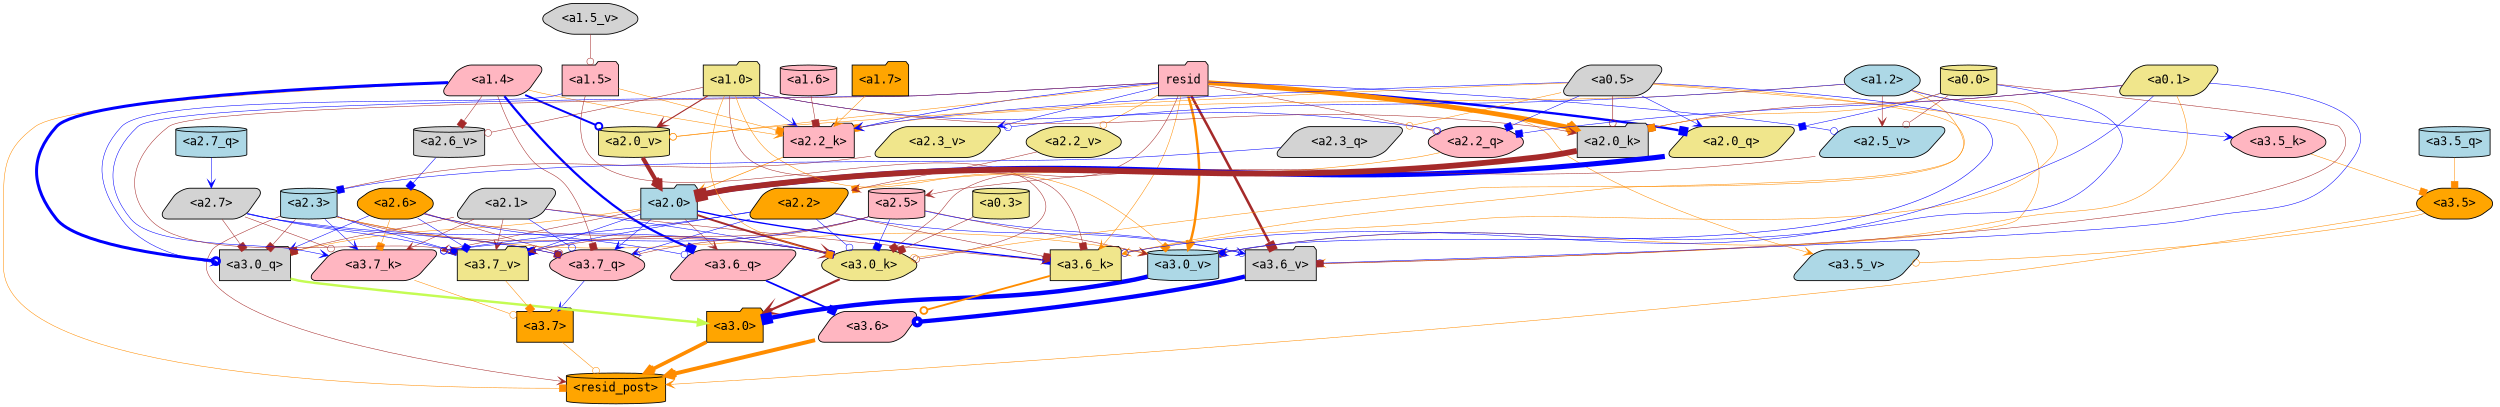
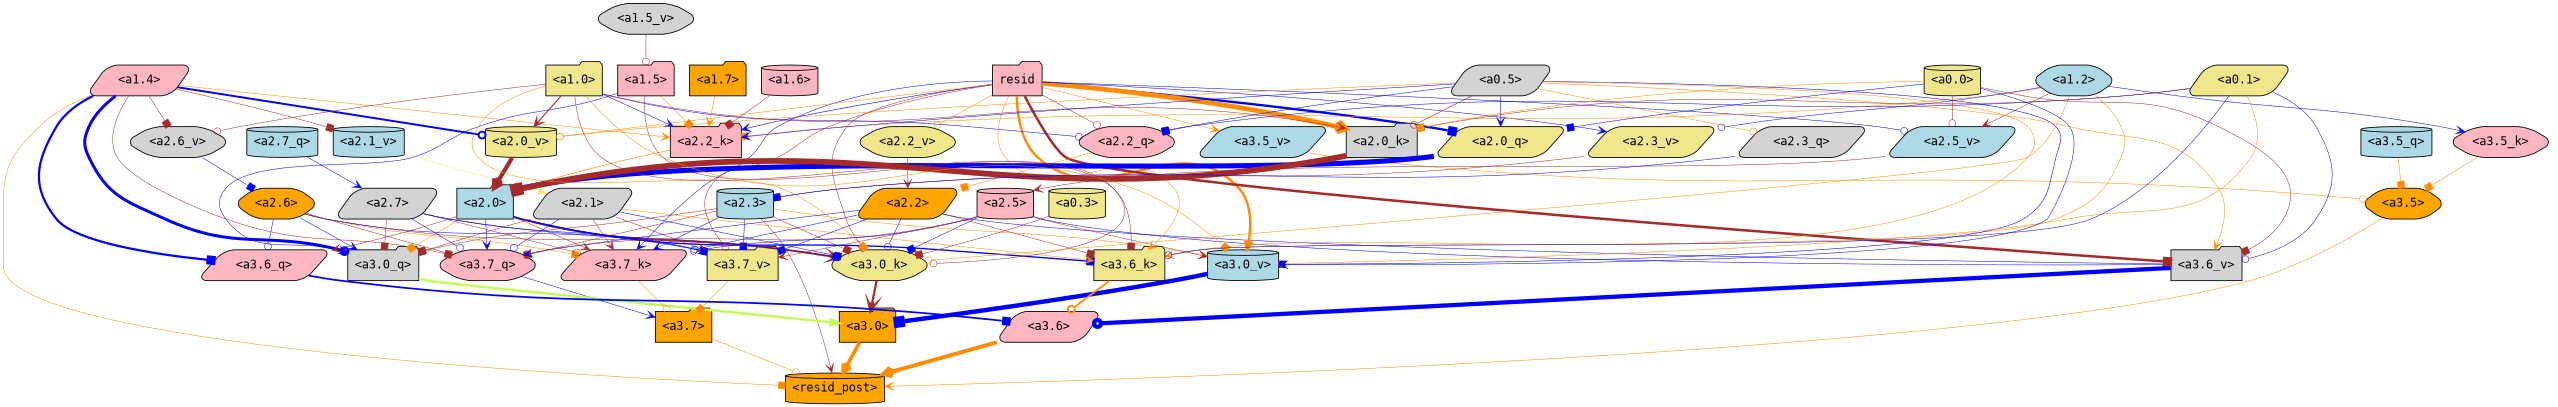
node "<a2.1_v>": added
node "<a2.6_v>": shape cylinder -> hexagon
edge "<a2.1>" -> "<a3.6_k>": color brown -> darkorange
edge "<a3.5>" -> "<a3.5_v>": reversed
